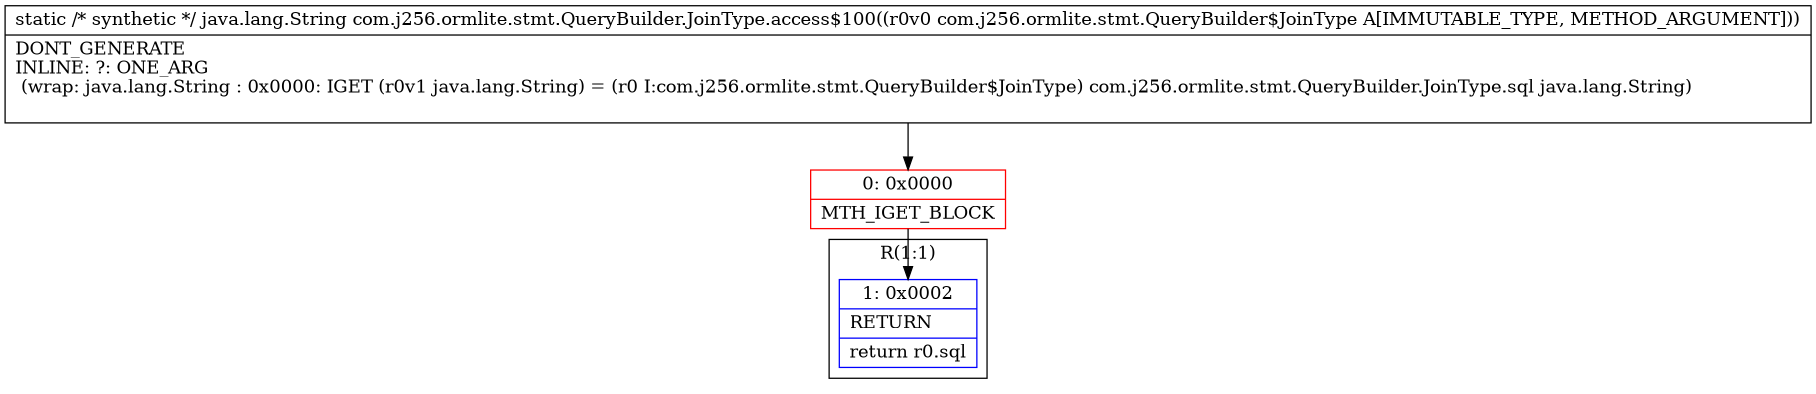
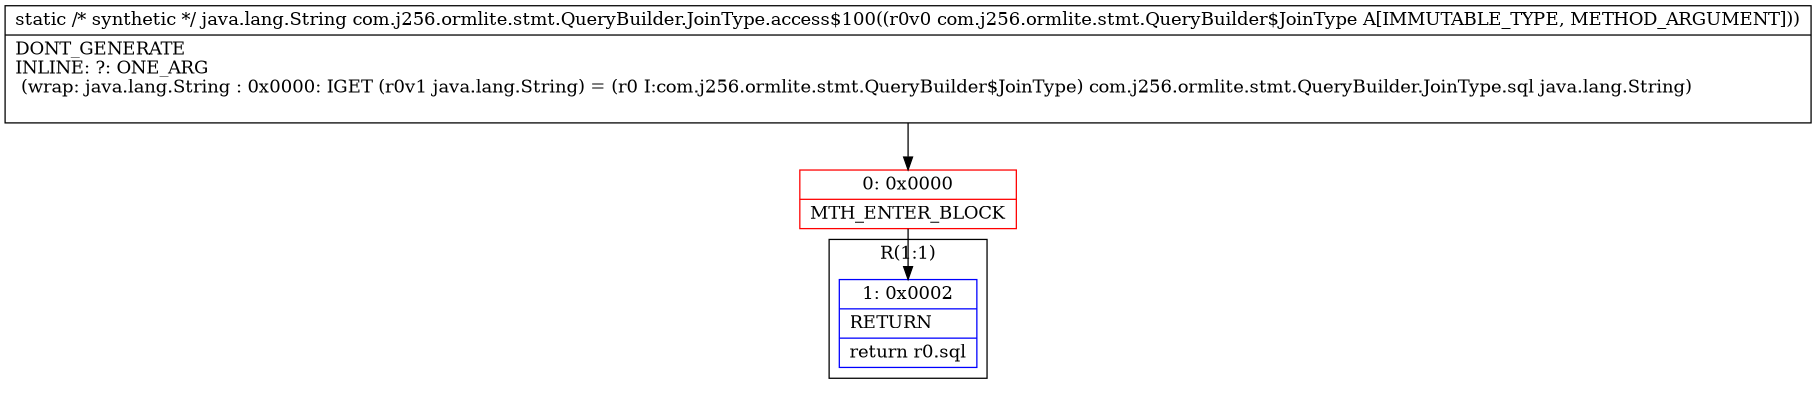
node "0: 0x0000": text "MTH_IGET_BLOCK" -> "MTH_ENTER_BLOCK"
